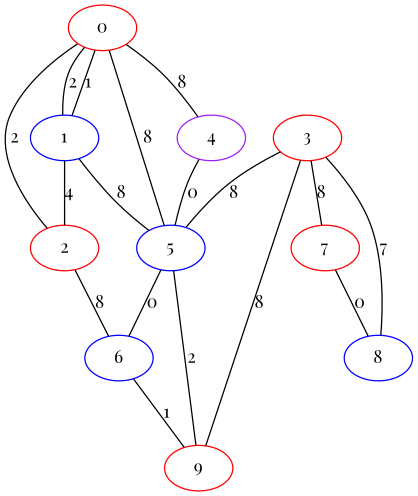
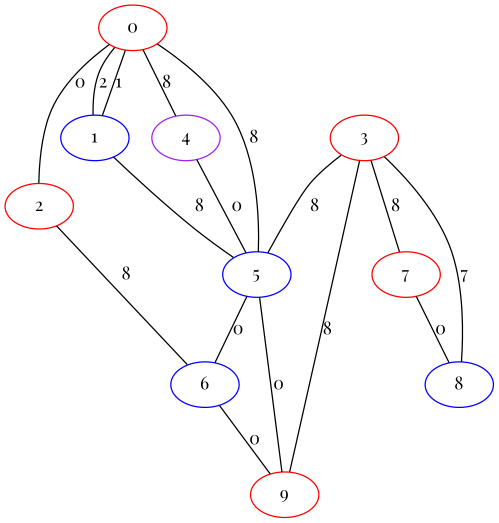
edge "0" -- "2": label "2" -> "0"
edge "1" -- "2": removed, label "4"
edge "5" -- "9": label "2" -> "0"
edge "6" -- "9": label "1" -> "0"
